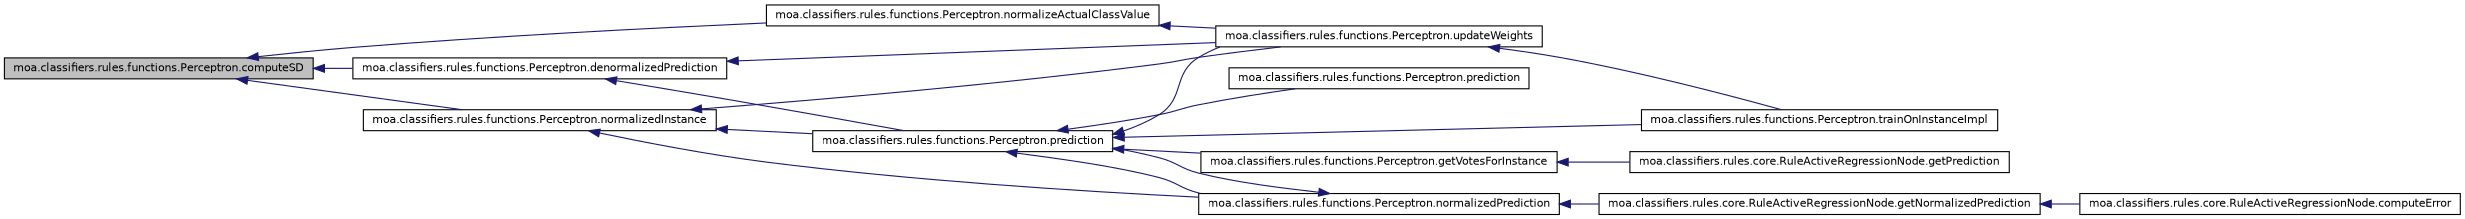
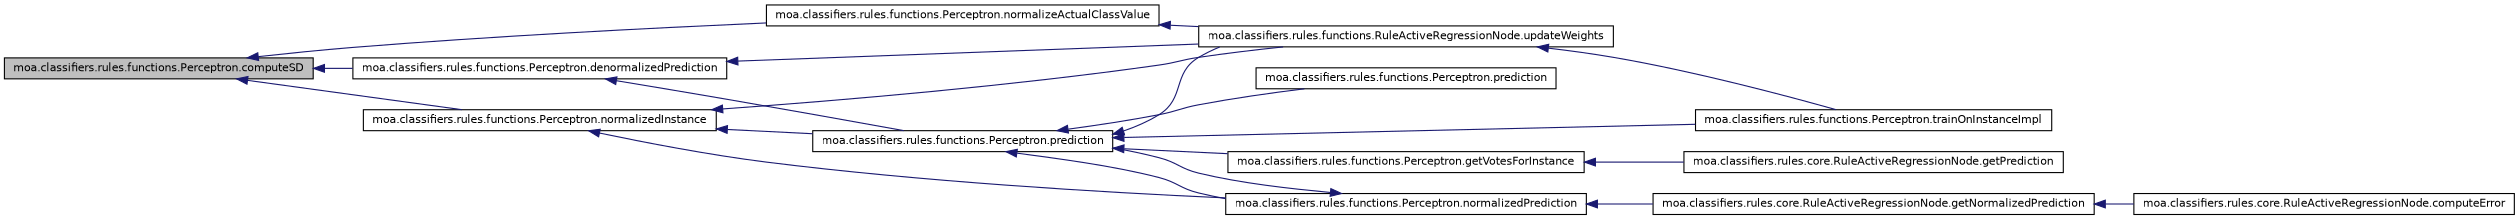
node "moa.classifiers.rules.functions.Perceptron.updateWeights": label "moa.classifiers.rules.functions.Perceptron.updateWeights" -> "moa.classifiers.rules.functions.RuleActiveRegressionNode.updateWeights"
